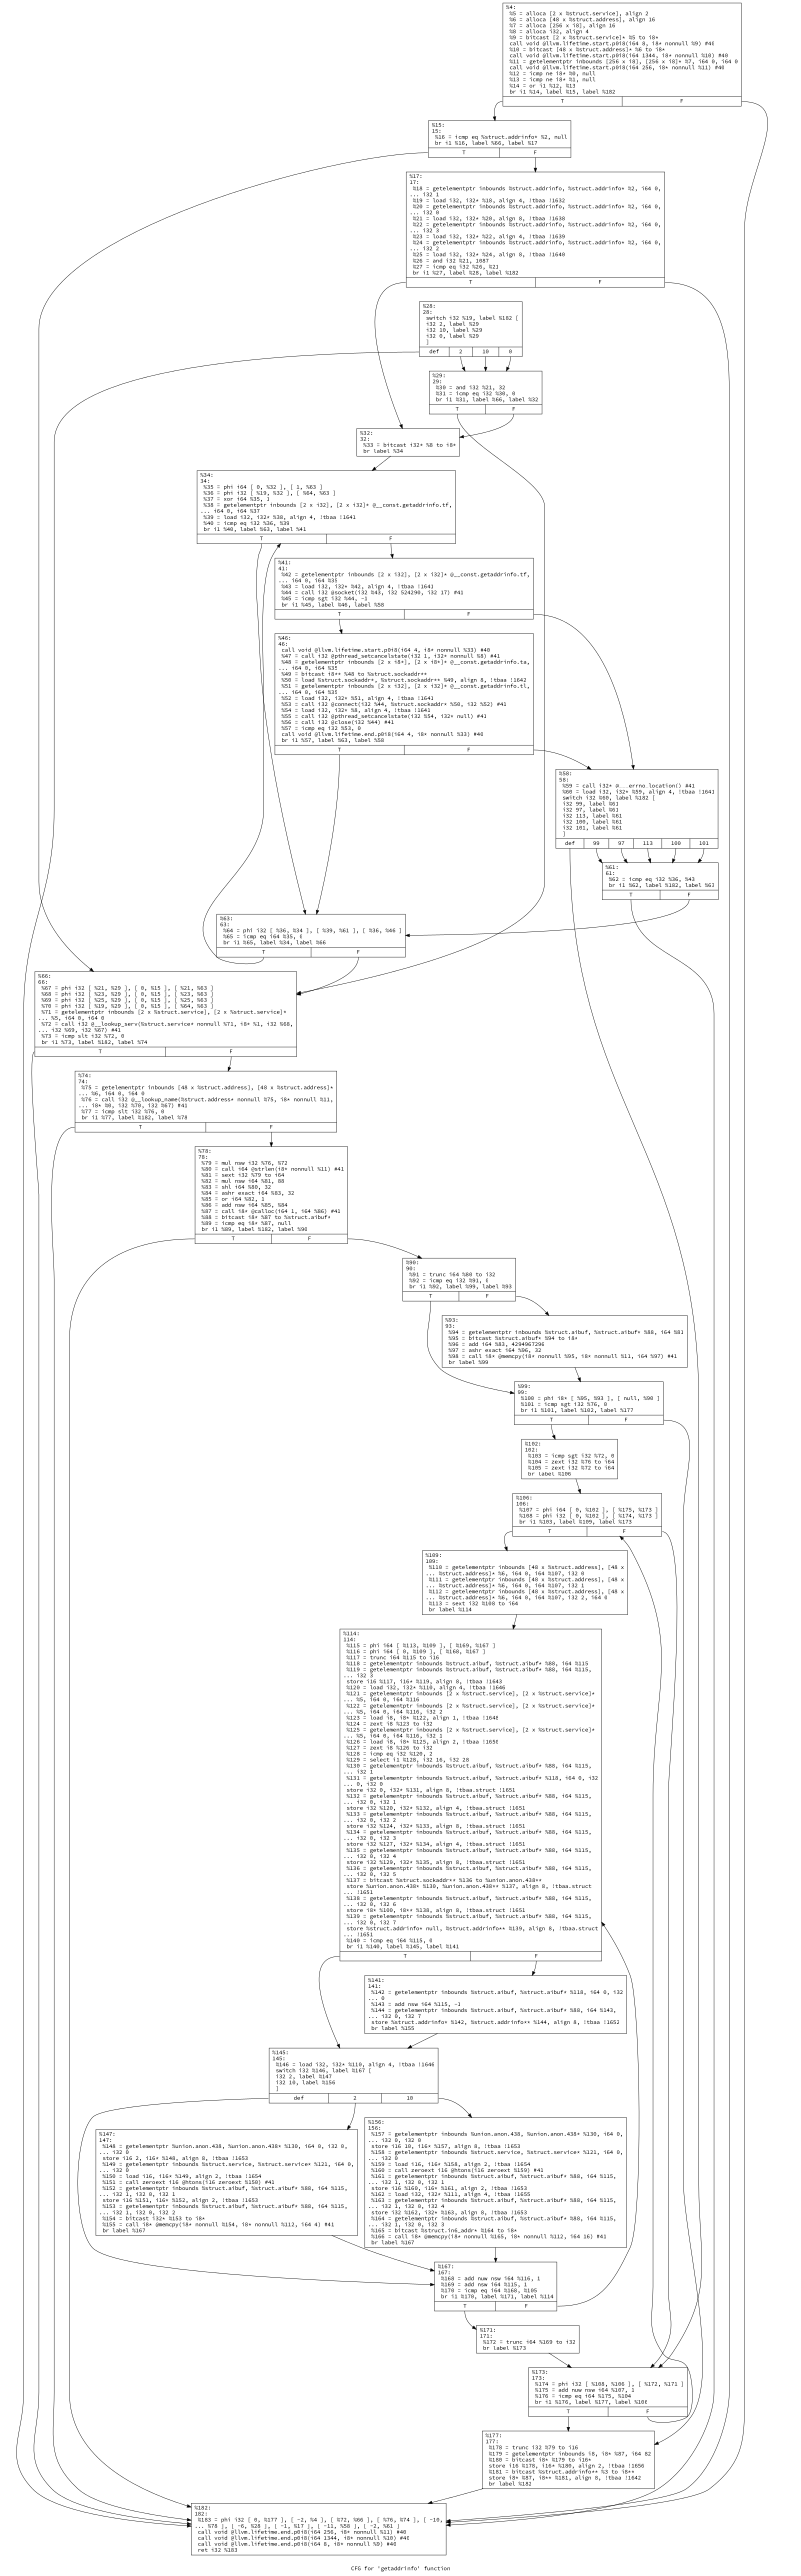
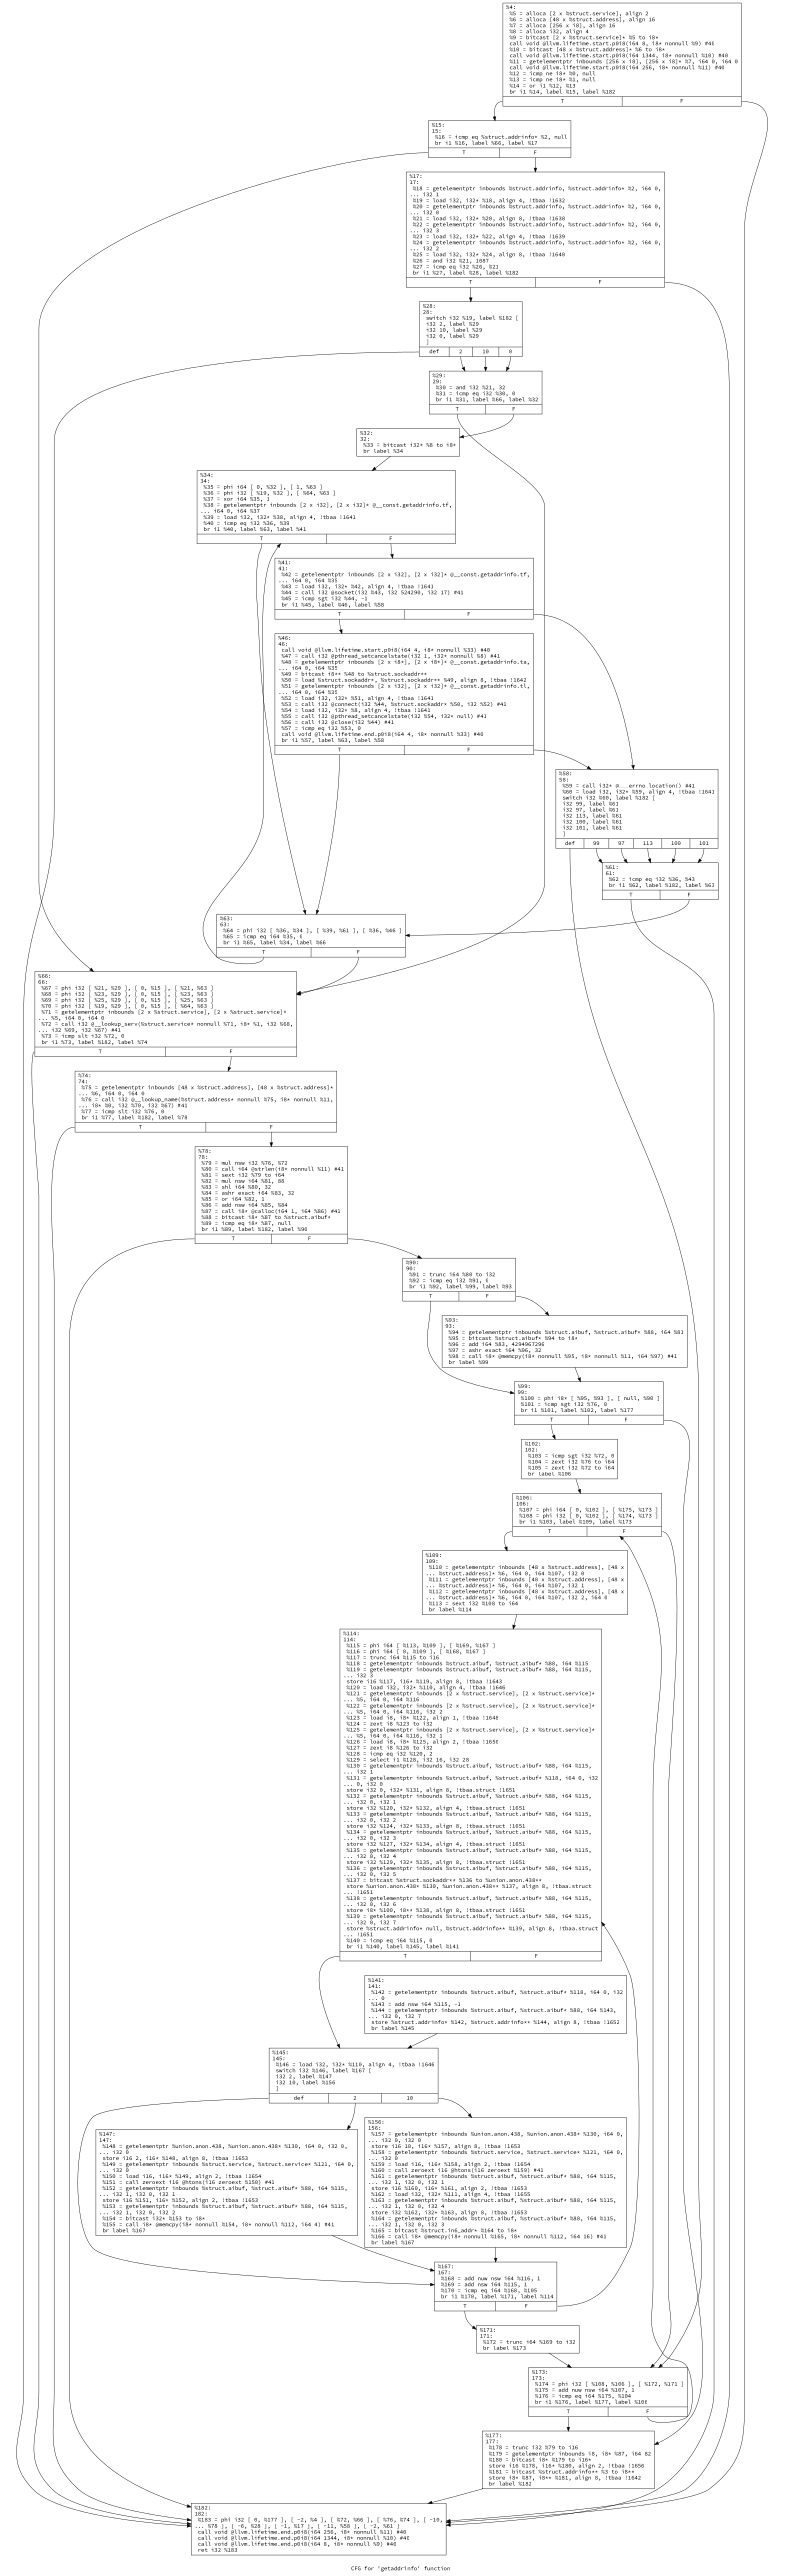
edge "%17:" -> "%32:": now "%17:" -> "%28:"
edge "%114:" -> "%141:": removed
node "%141:": text "br label %155" -> "br label %145"
